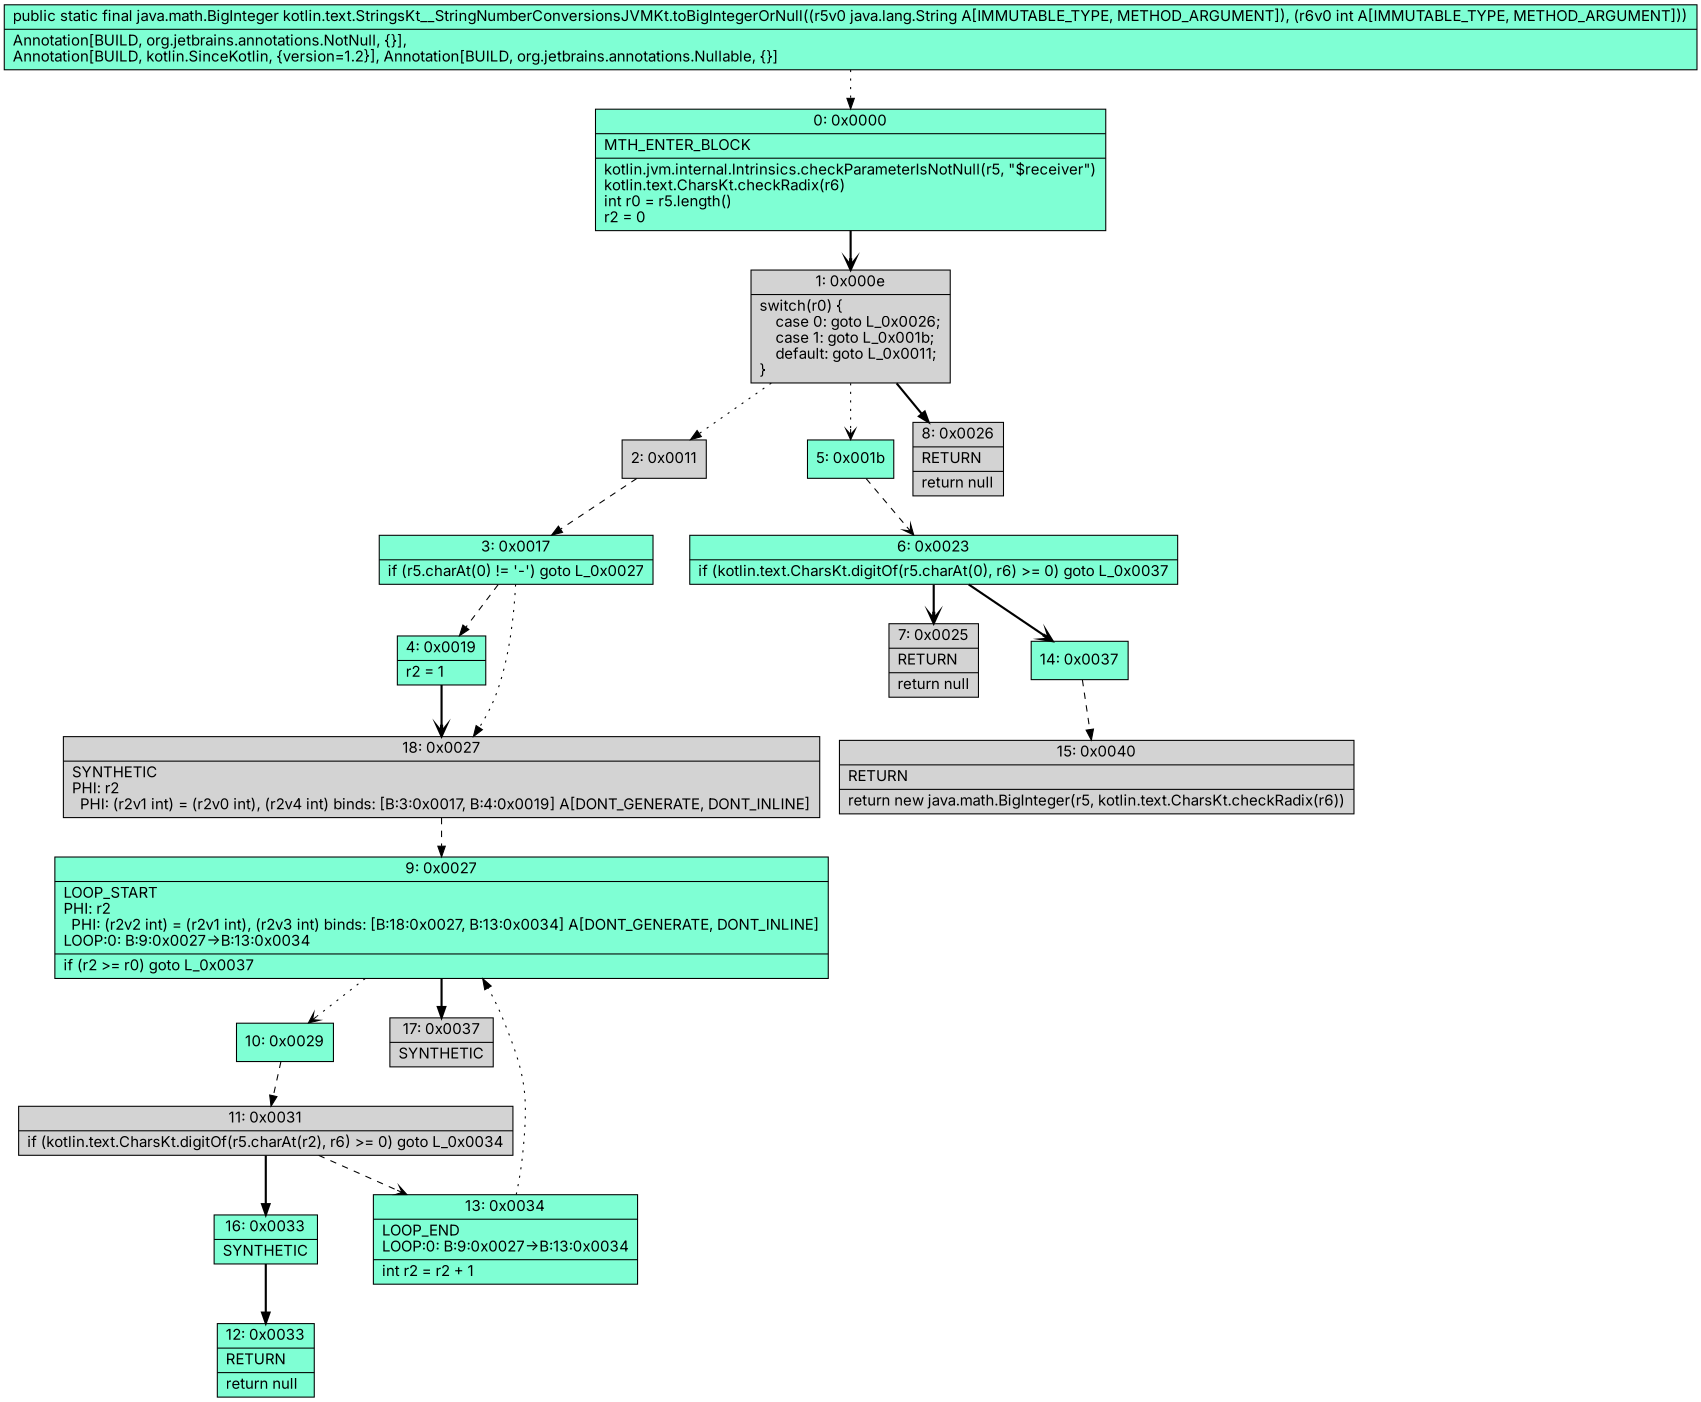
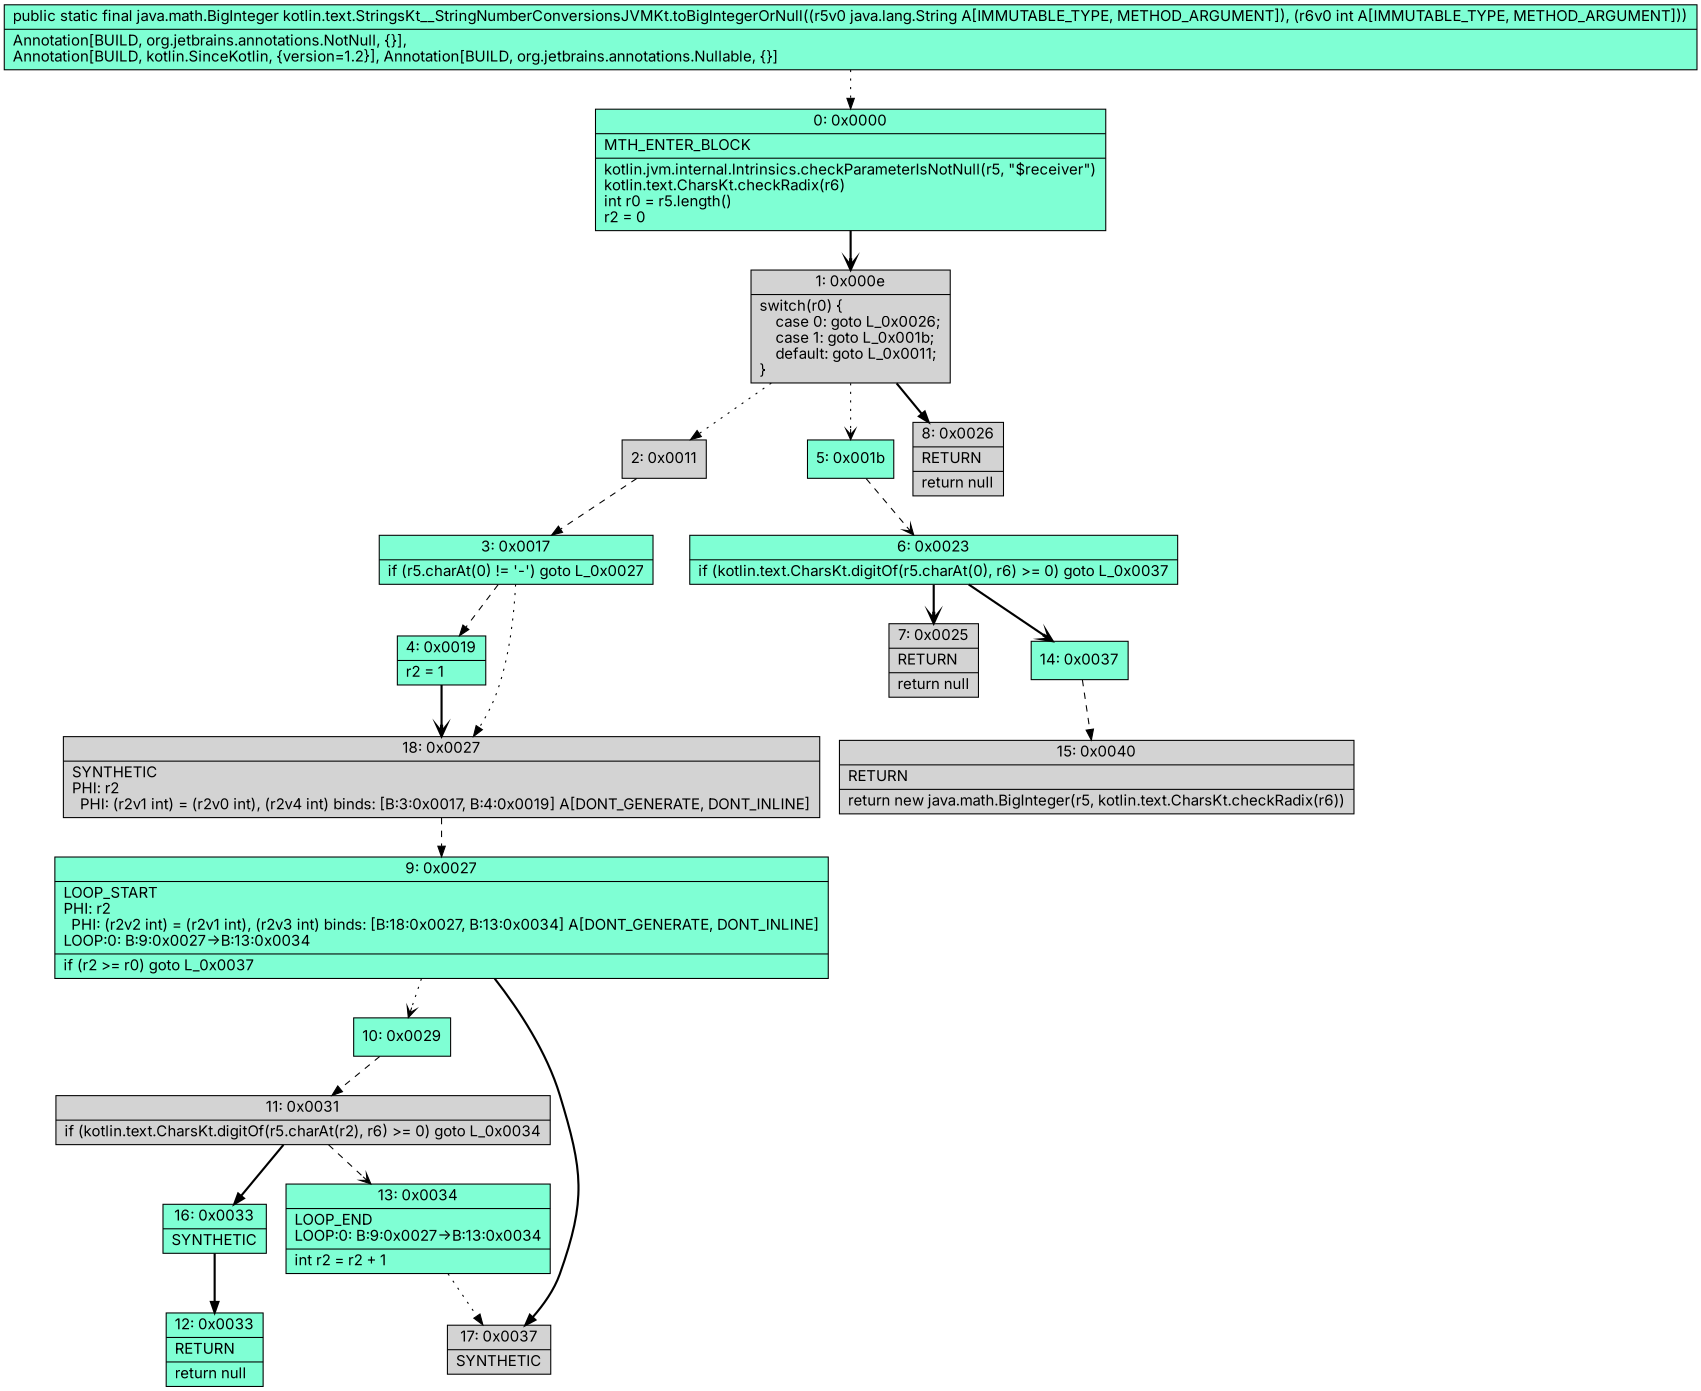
edge "13: 0x0034" -> "9: 0x0027": now "13: 0x0034" -> "17: 0x0037"
